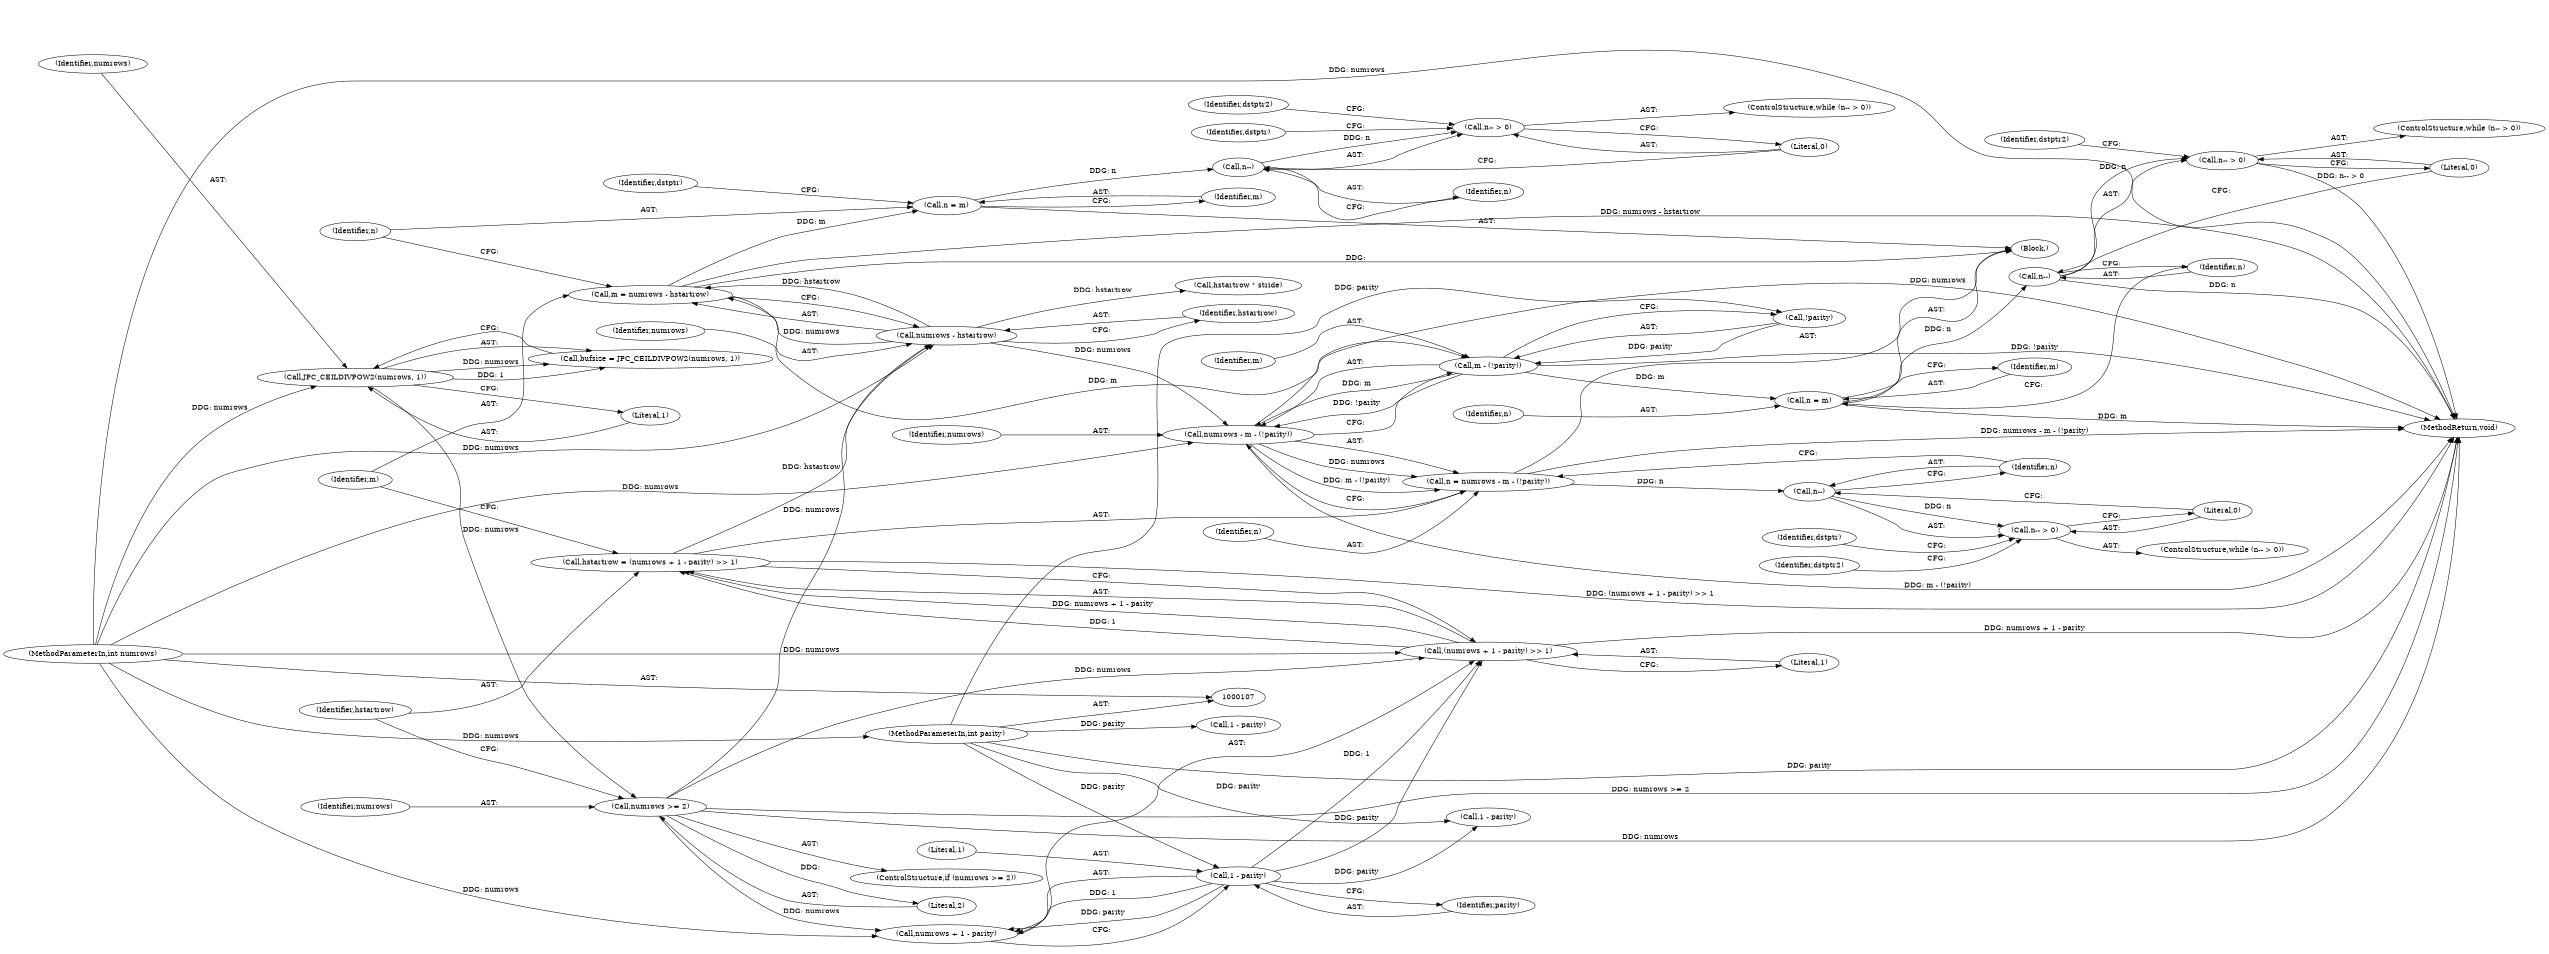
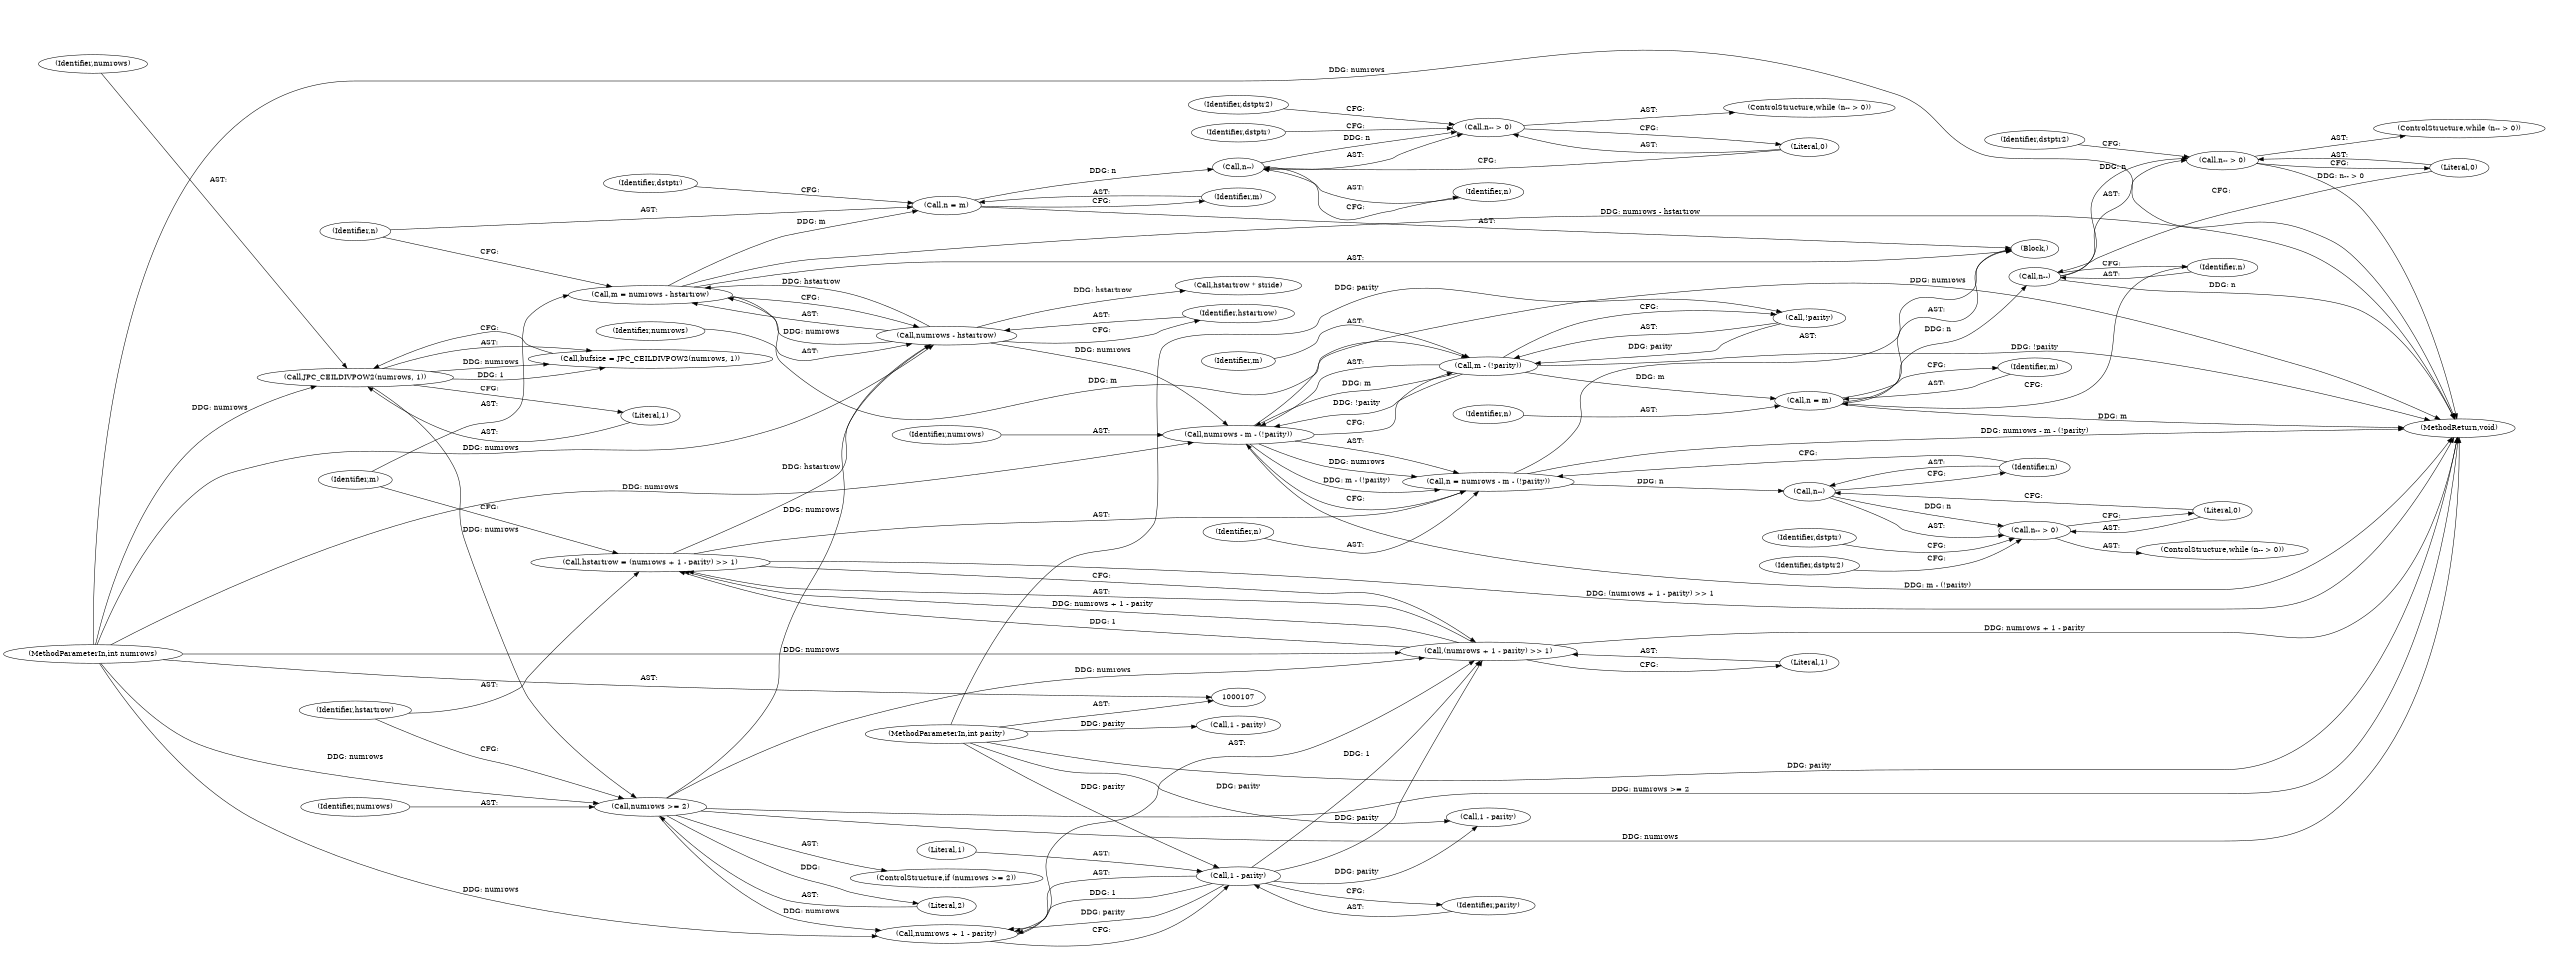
edge "(Call,m = numrows - hstartrow)" -> "(Block,)": label "DDG: " -> "AST: "
edge "(MethodParameterIn,int numrows)" -> "(MethodParameterIn,int parity)": now "(MethodParameterIn,int numrows)" -> "(Call,numrows >= 2)"
